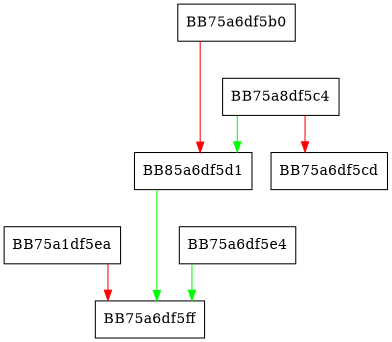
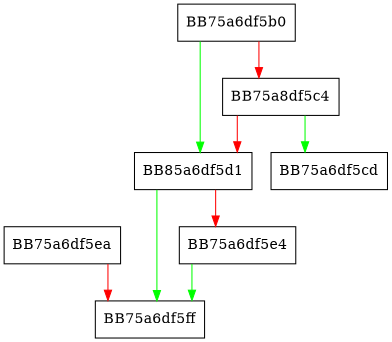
edge "BB75a6df5b0" -> "BB75a8df5c4": added
edge "BB75a6df5b0" -> "BB85a6df5d1": color red -> green
edge "BB75a8df5c4" -> "BB85a6df5d1": color green -> red
edge "BB75a8df5c4" -> "BB75a6df5cd": color red -> green
edge "BB85a6df5d1" -> "BB75a6df5e4": added
node "BB75a1df5ea": label "BB75a1df5ea" -> "BB75a6df5ea"
